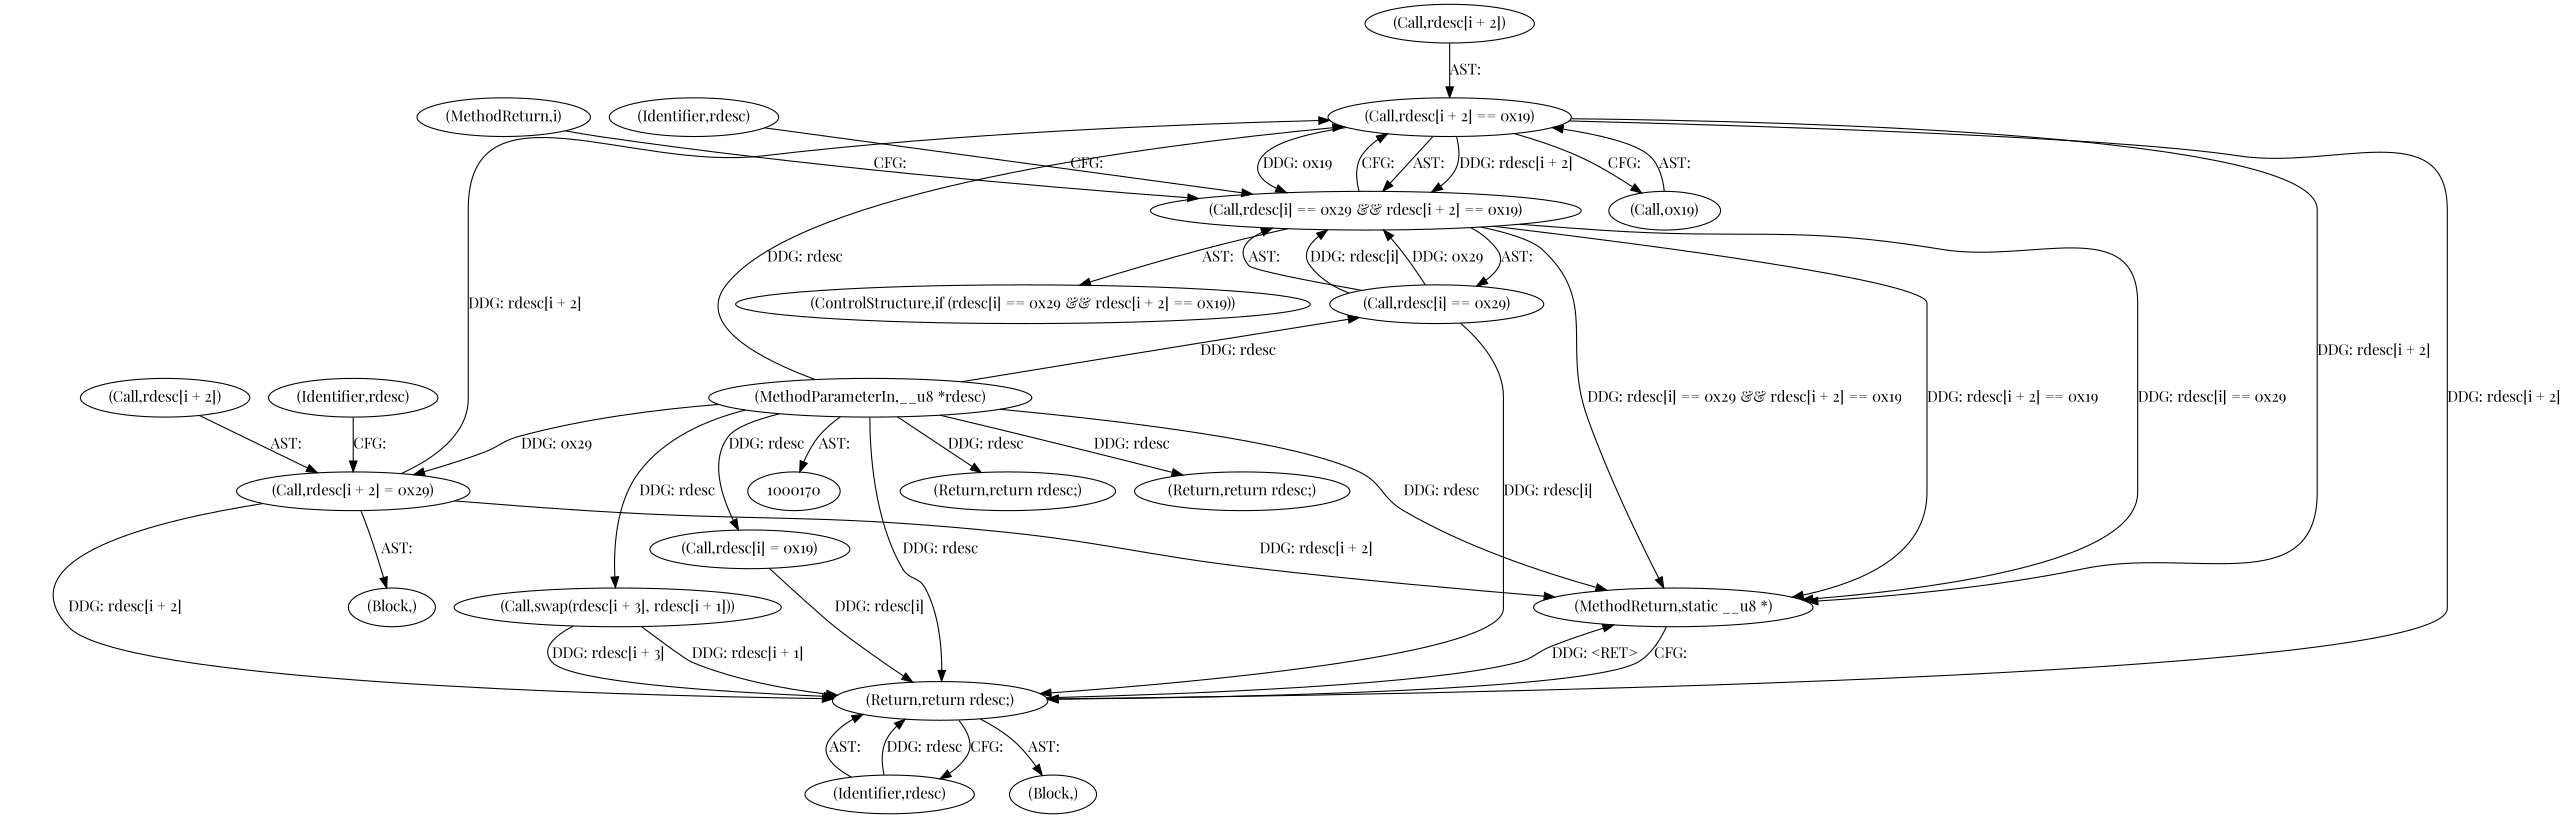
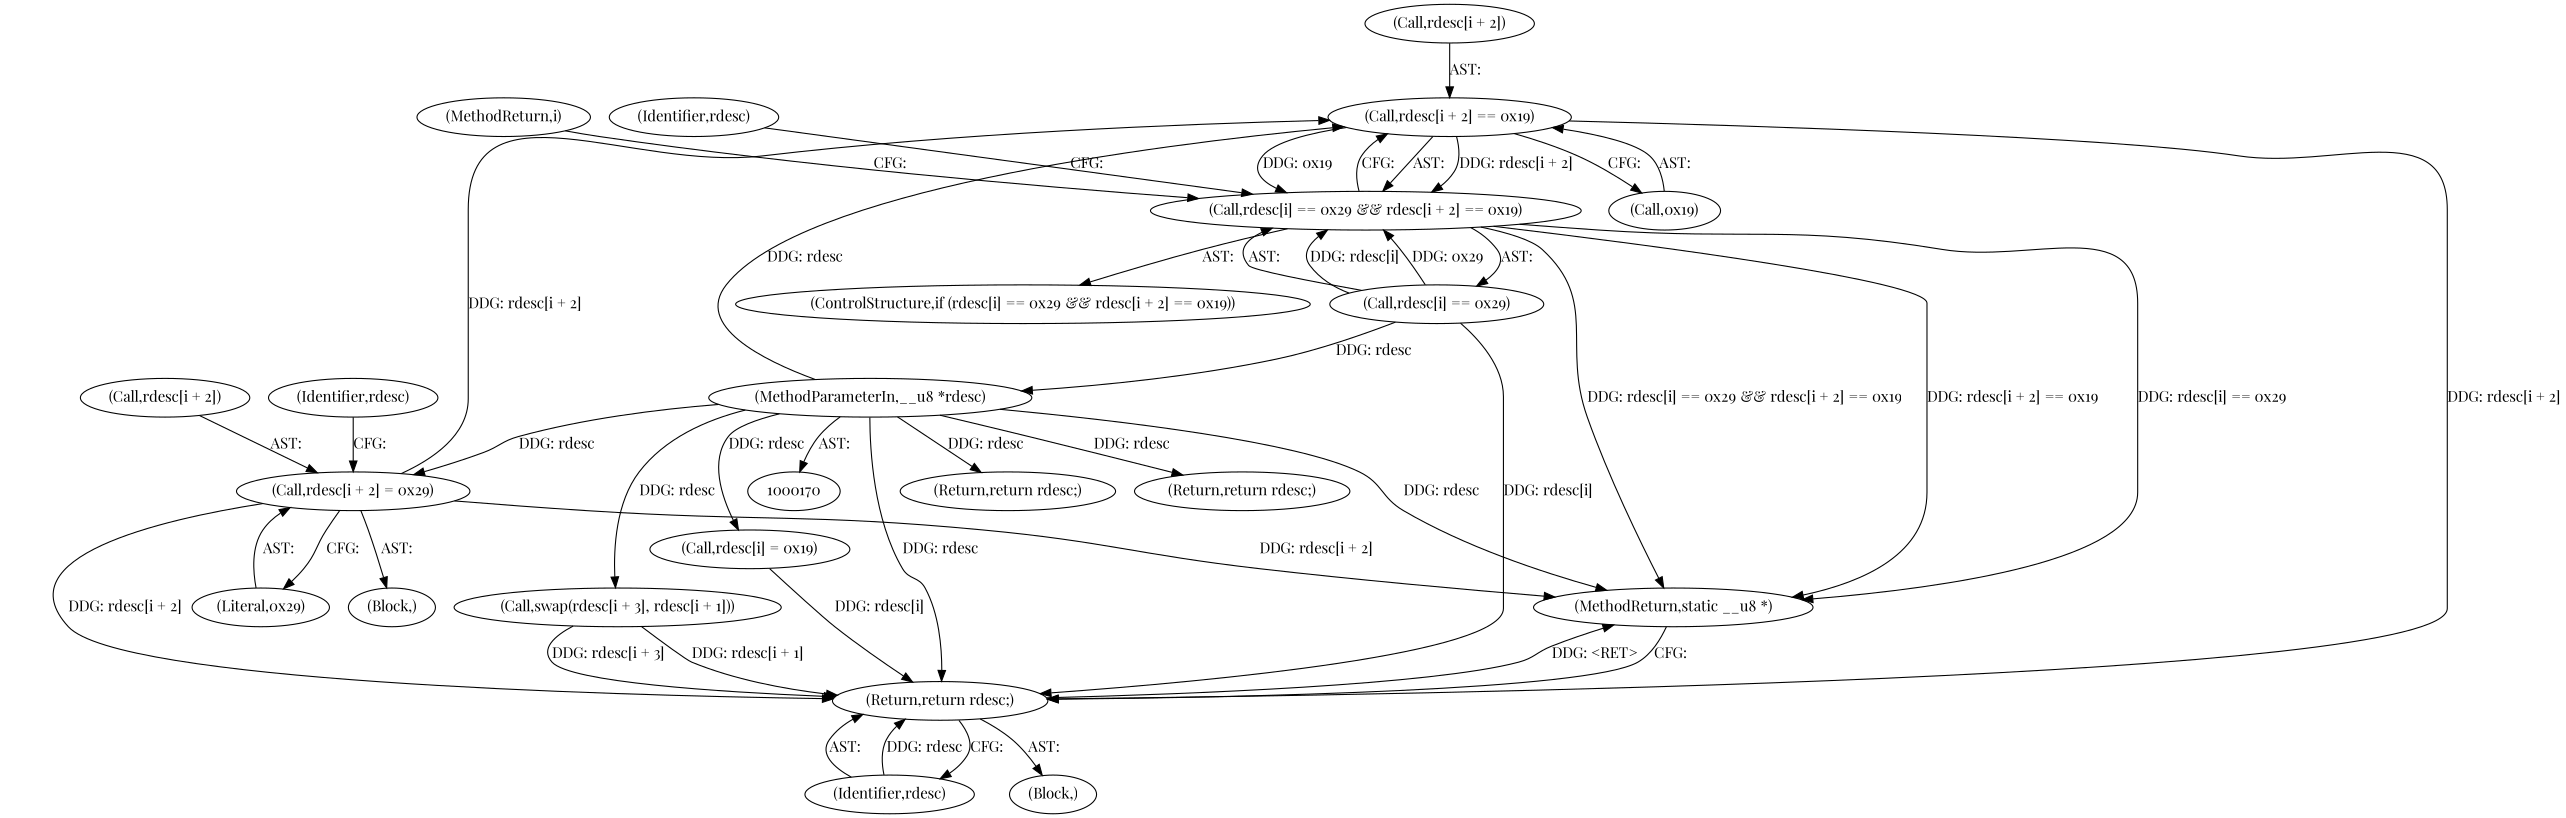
edge "(Call,rdesc[i + 2] == 0x19)" -> "(MethodReturn,static __u8 *)": removed, label "DDG: rdesc[i + 2]"
edge "(MethodParameterIn,__u8 *rdesc)" -> "(Call,rdesc[i] == 0x29)": reversed
edge "(MethodParameterIn,__u8 *rdesc)" -> "(Call,rdesc[i + 2] = 0x29)": label "DDG: 0x29" -> "DDG: rdesc"
node "(Literal,0x29)": added
